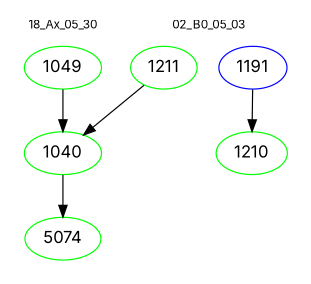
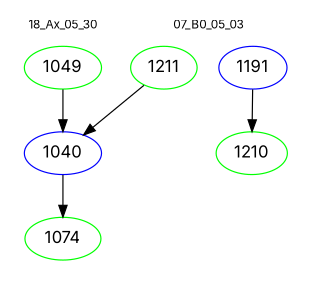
cluster "02_B0_05_03": label "02_B0_05_03" -> "07_B0_05_03"
node "1040": color green -> blue
node "5074": label "5074" -> "1074"
